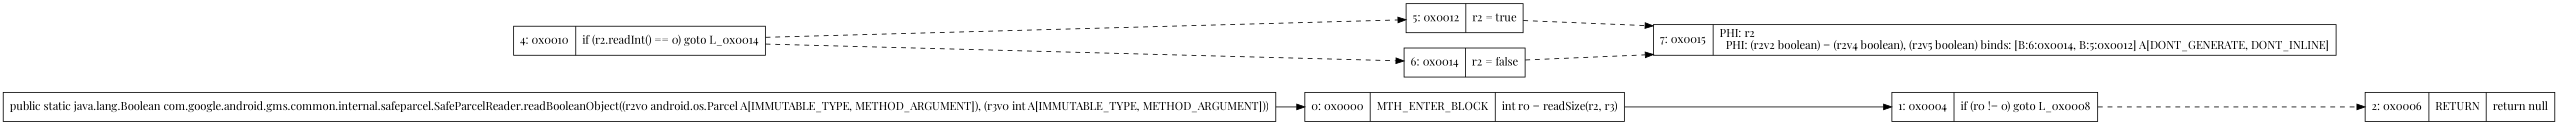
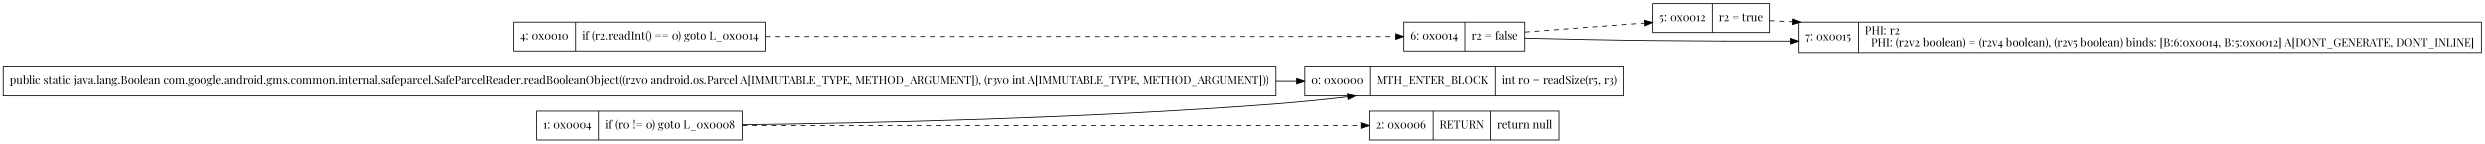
edge "4: 0x0010" -> "5: 0x0012": now "6: 0x0014" -> "5: 0x0012"
edge "6: 0x0014" -> "7: 0x0015": style dashed -> solid
node "0: 0x0000": text "int r0 = readSize(r2, r3)" -> "int r0 = readSize(r5, r3)"
edge "0: 0x0000" -> "1: 0x0004": reversed
